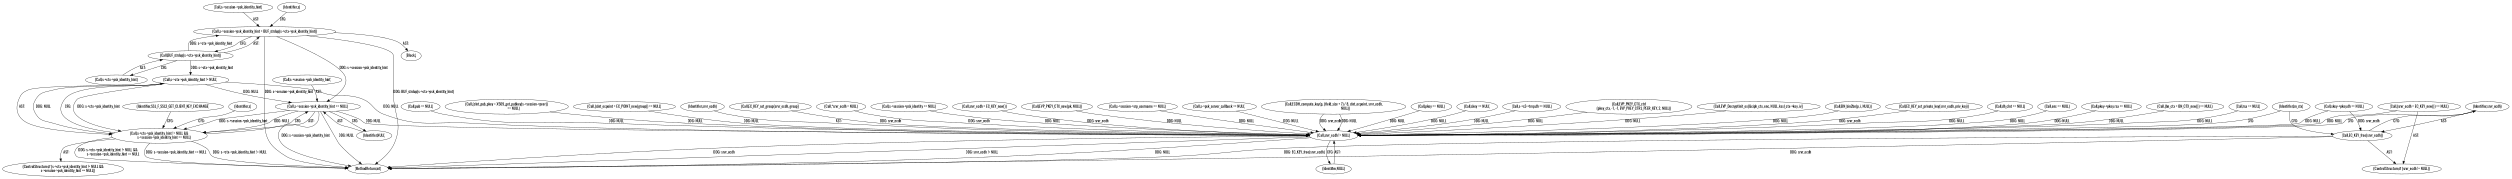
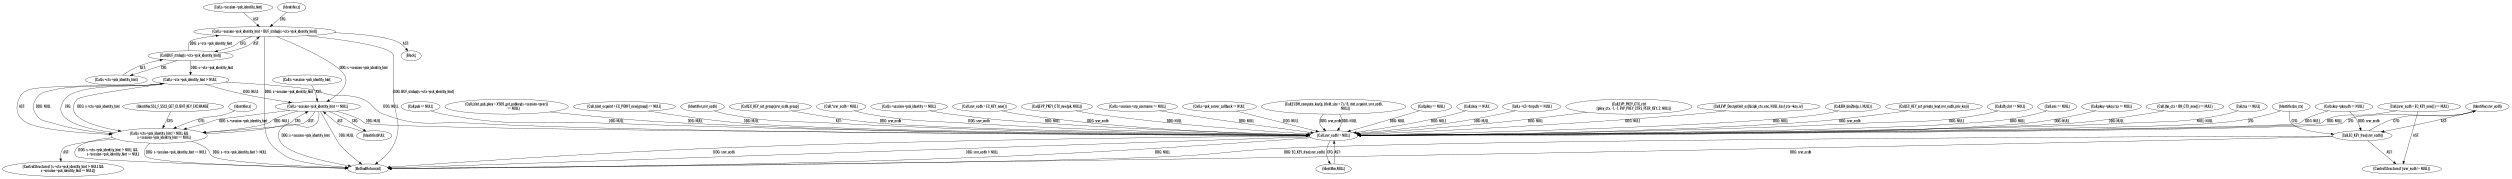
edge "(Call,rsa == NULL)" -> "(Call,srvr_ecdh != NULL)": label "DDG: NULL" -> "NULL: NULL"
